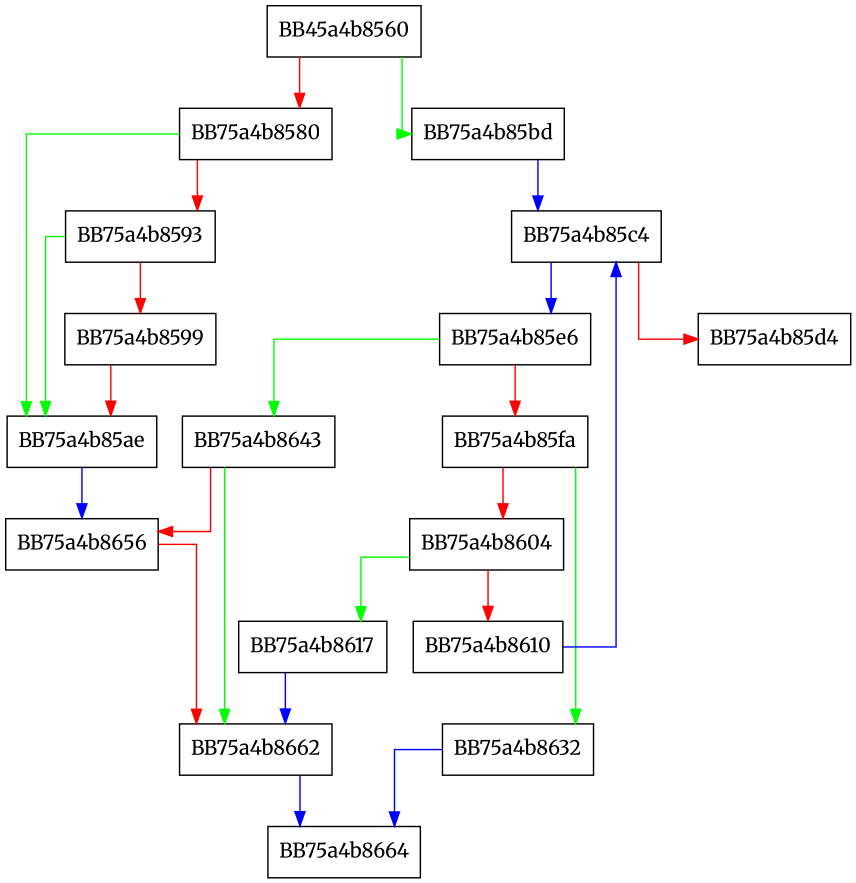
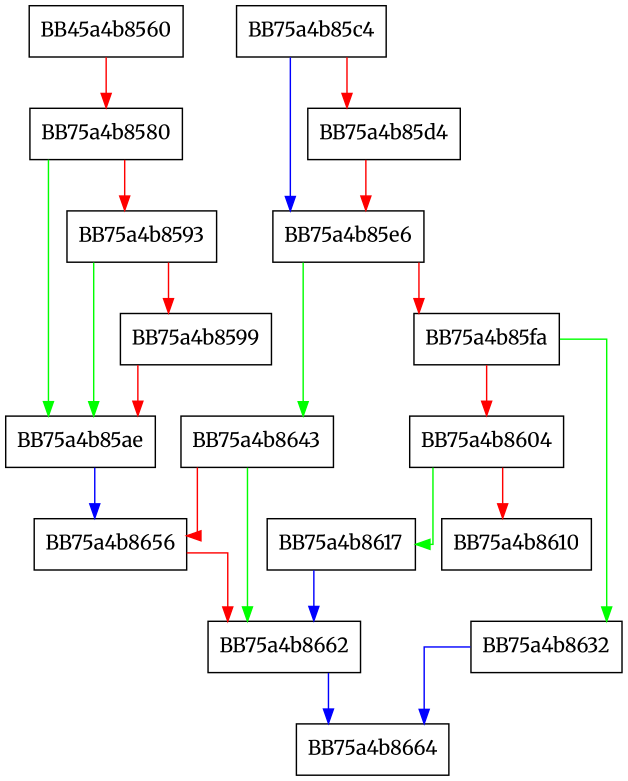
node "BB75a4b85bd": removed
edge "BB75a4b85d4" -> "BB75a4b85e6": added
edge "BB75a4b8610" -> "BB75a4b85c4": removed
